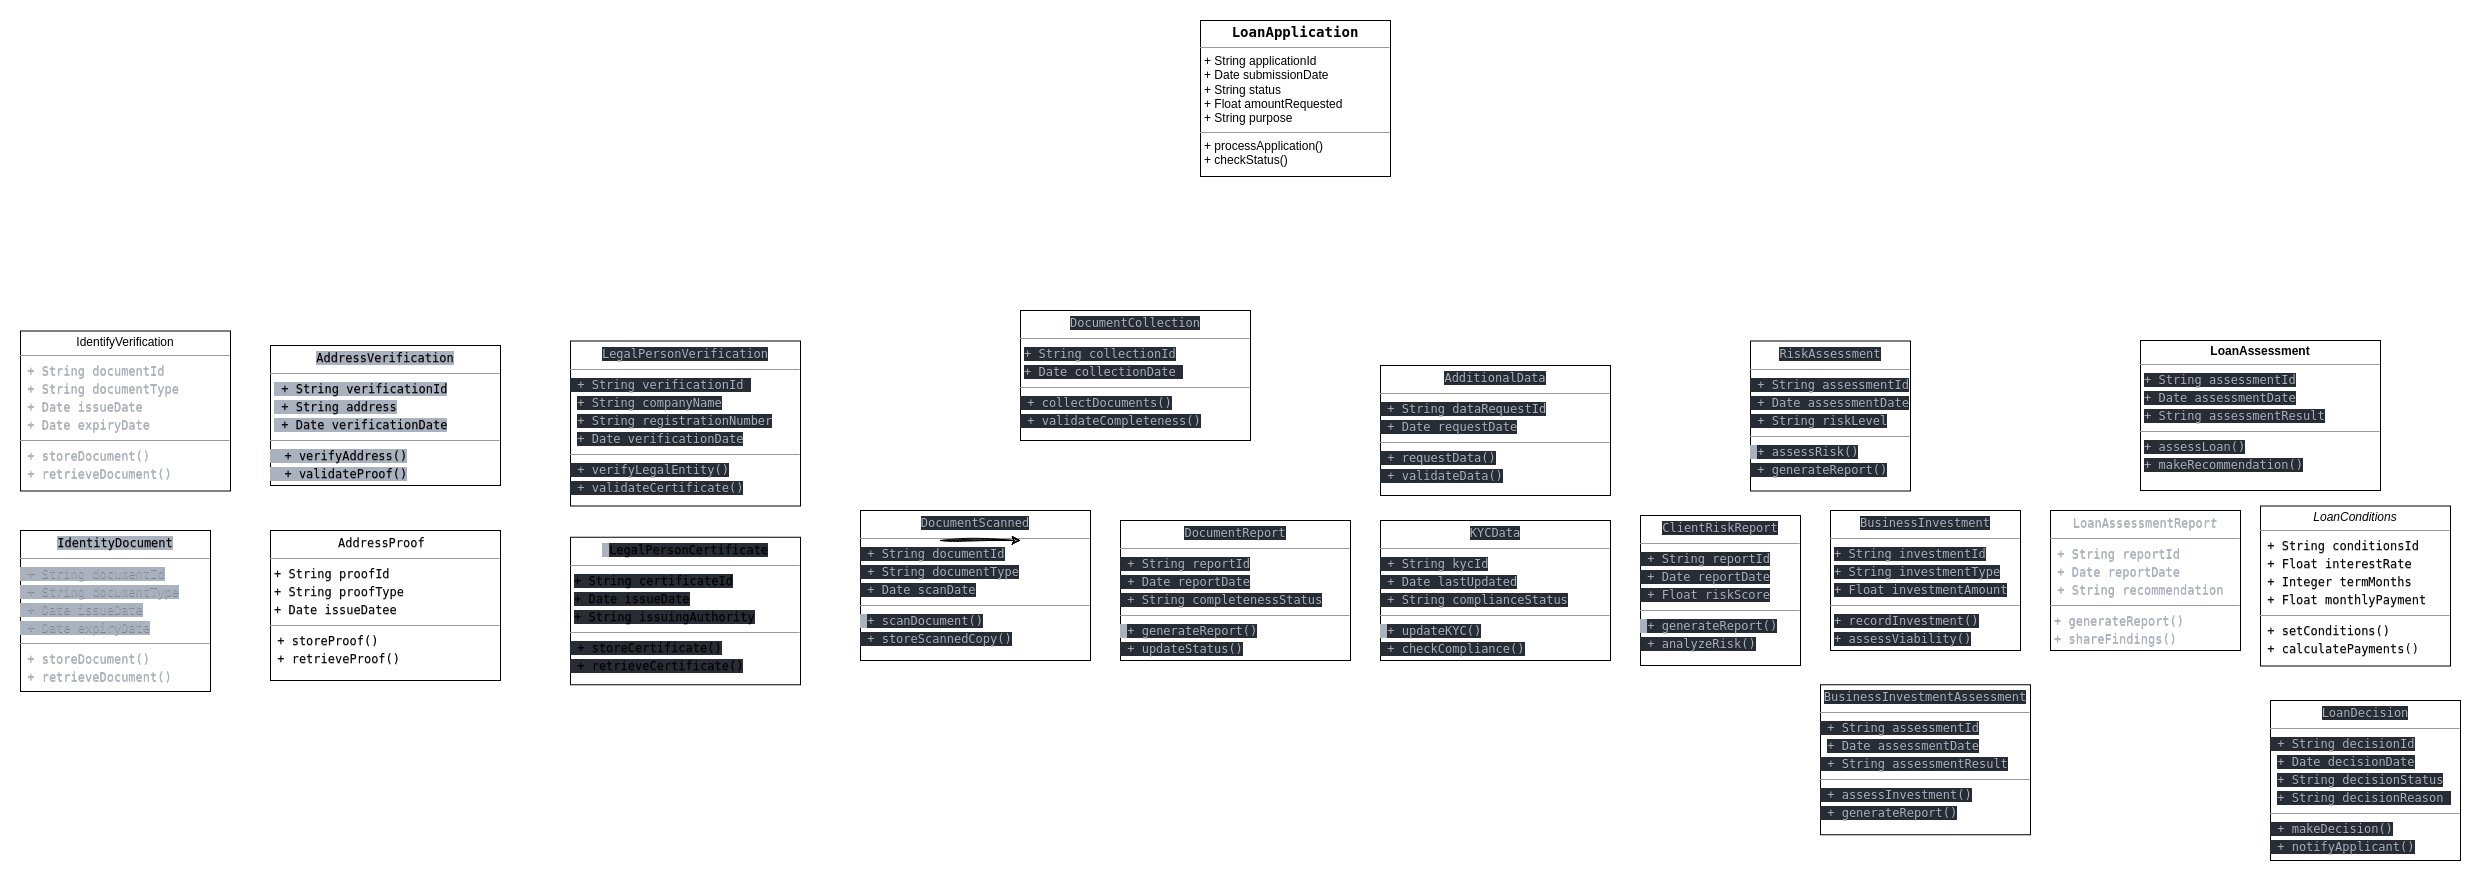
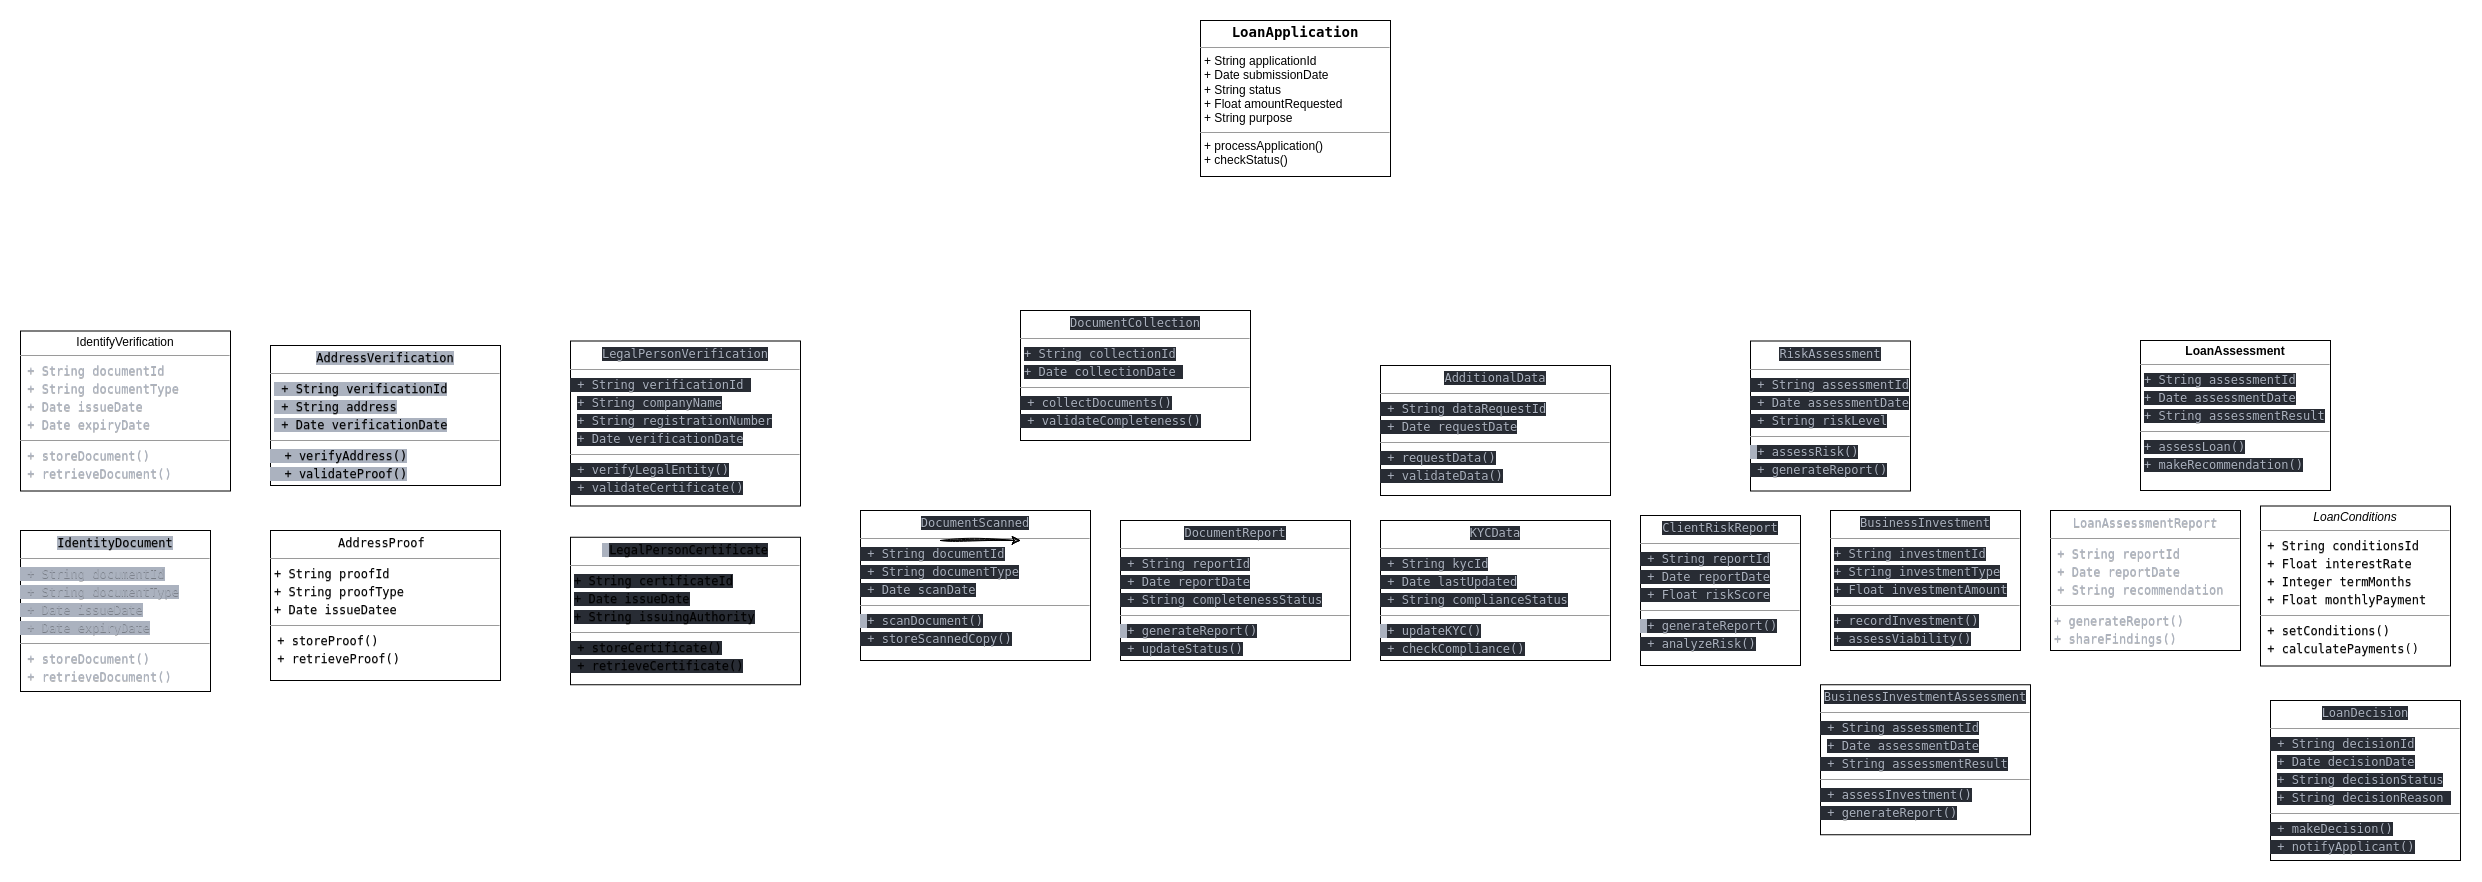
node "LoanAssessment + String assessmentId + Date assessmentDate + String assessmentResult + assessLoan() + makeRecommendation()": size 240x150 -> 190x150
